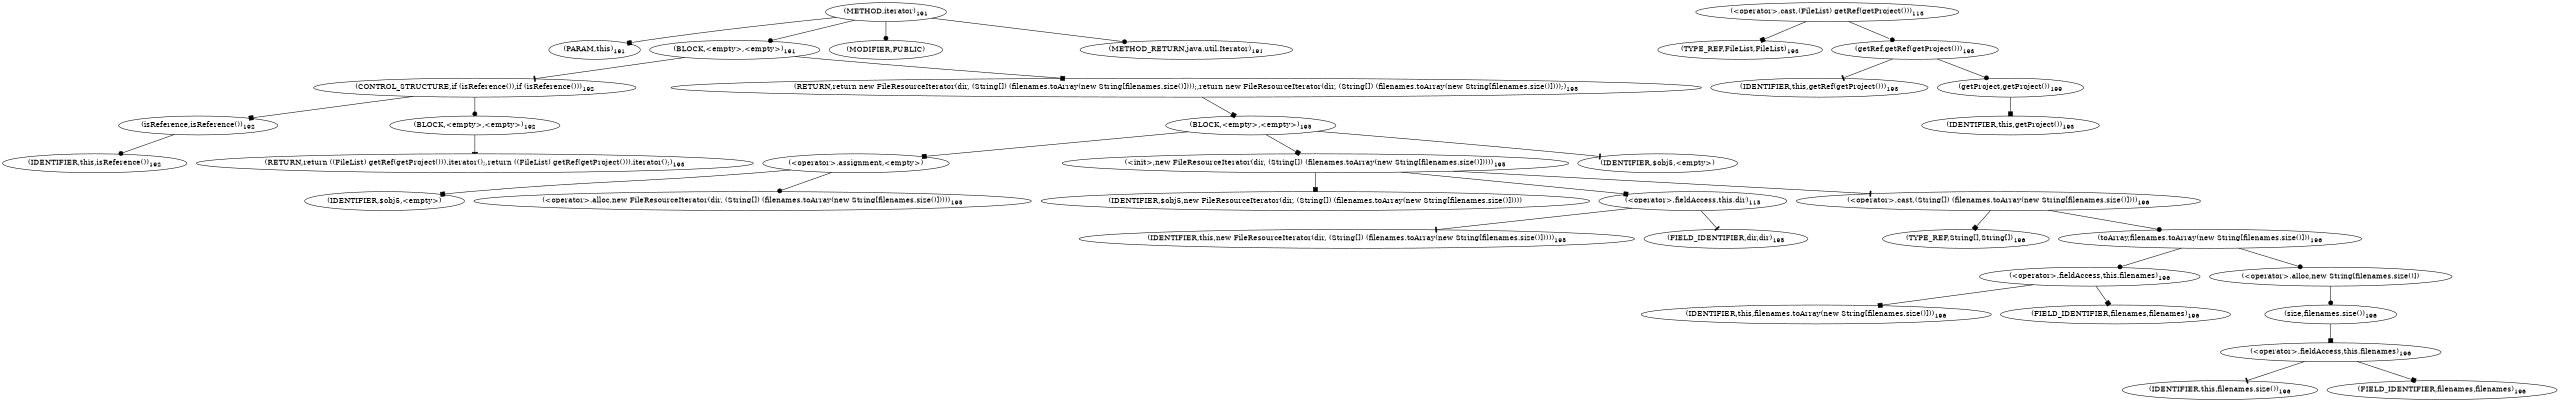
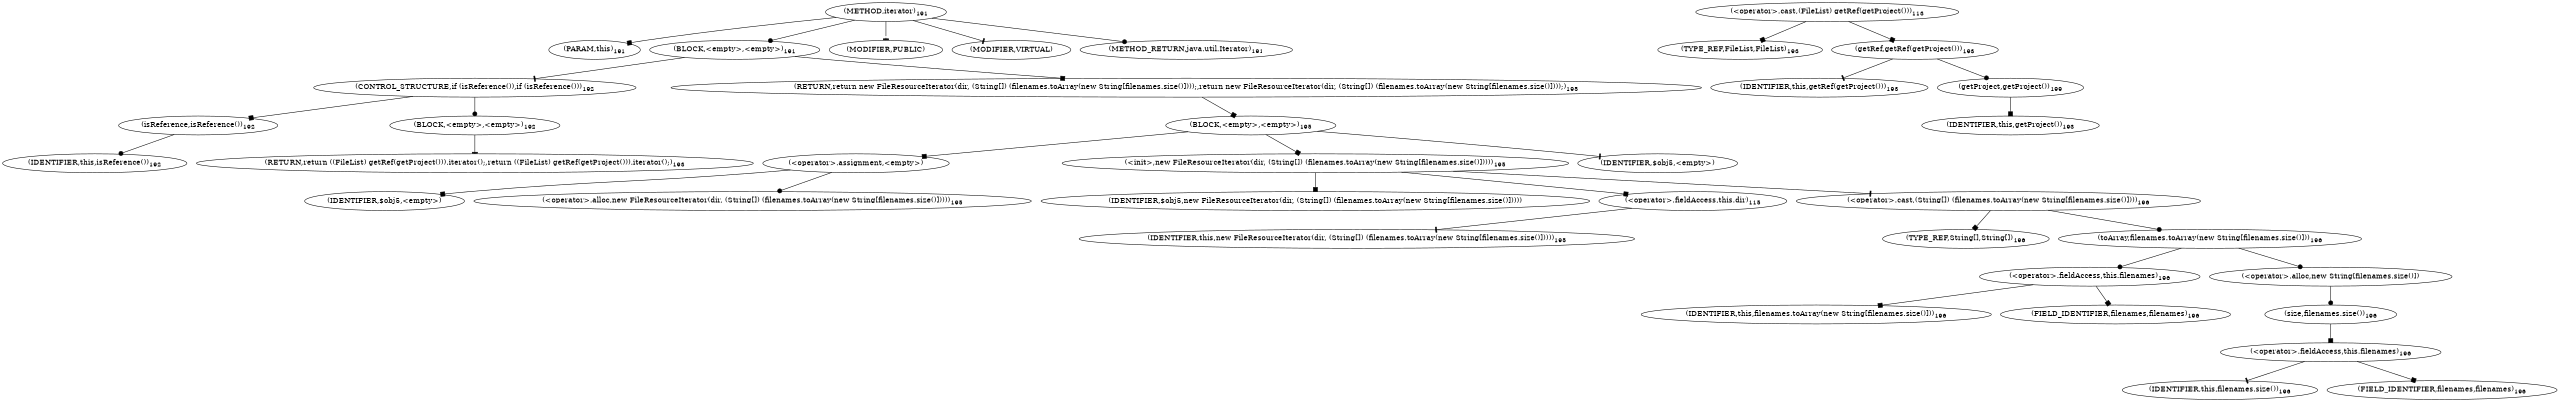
edge "(METHOD,iterator)" -> "(MODIFIER,PUBLIC)": arrowhead dot -> tee
edge "(<operator>.cast,(FileList) getRef(getProject()))" -> "(getRef,getRef(getProject()))": arrowhead dot -> box
node "(MODIFIER,VIRTUAL)": added
node "(FIELD_IDENTIFIER,dir,dir)": removed
